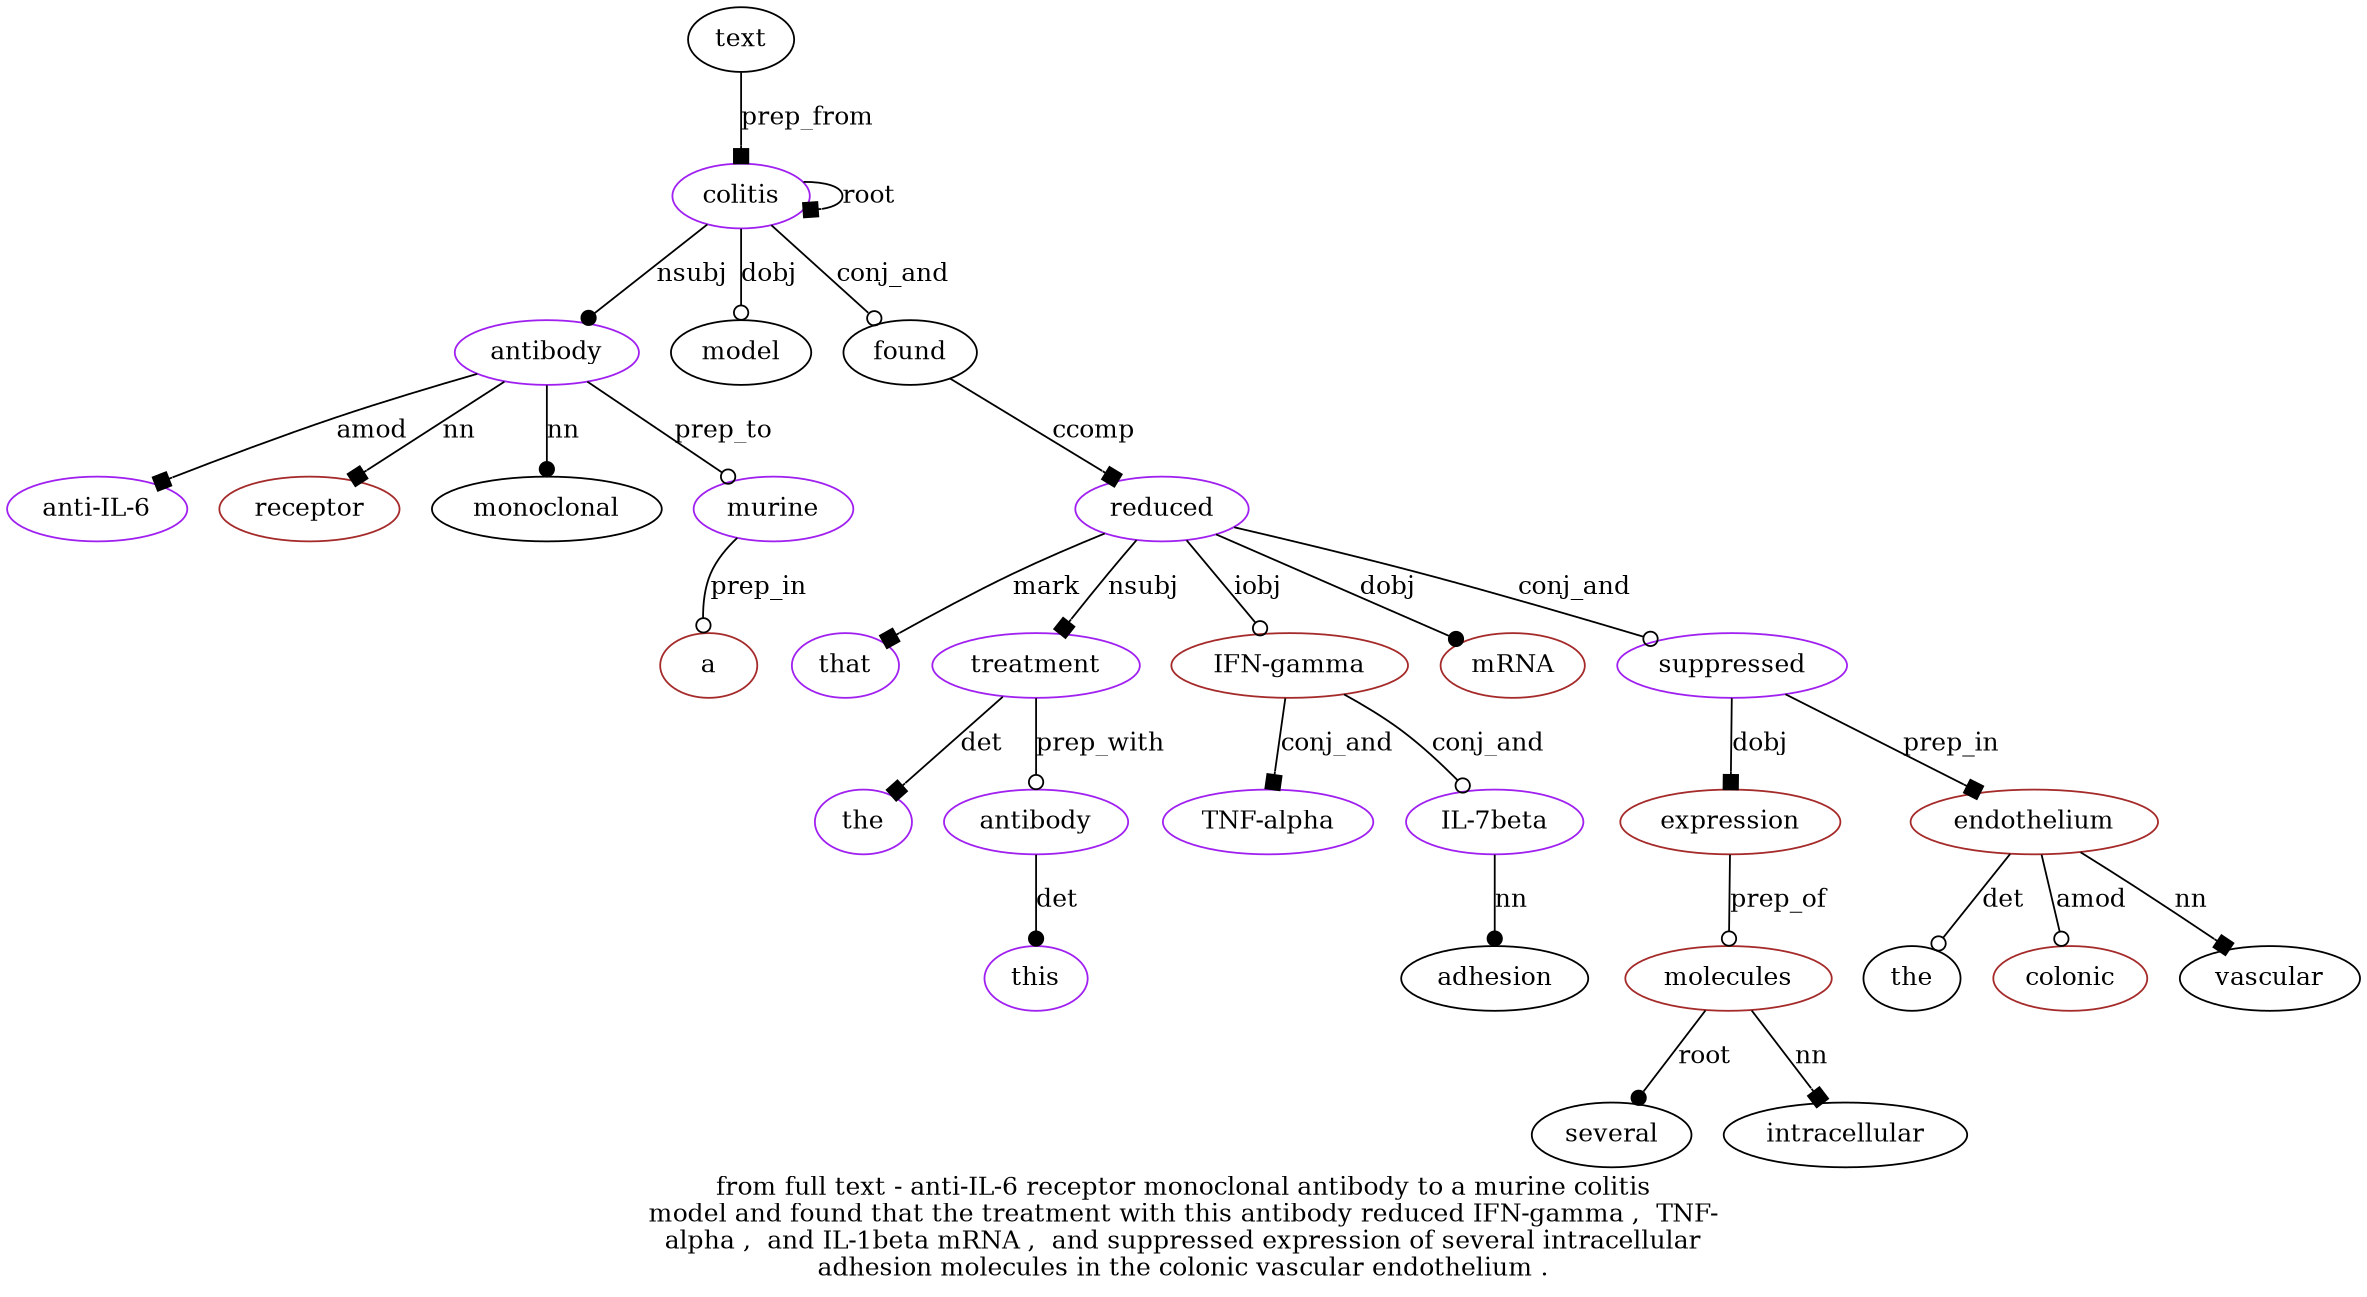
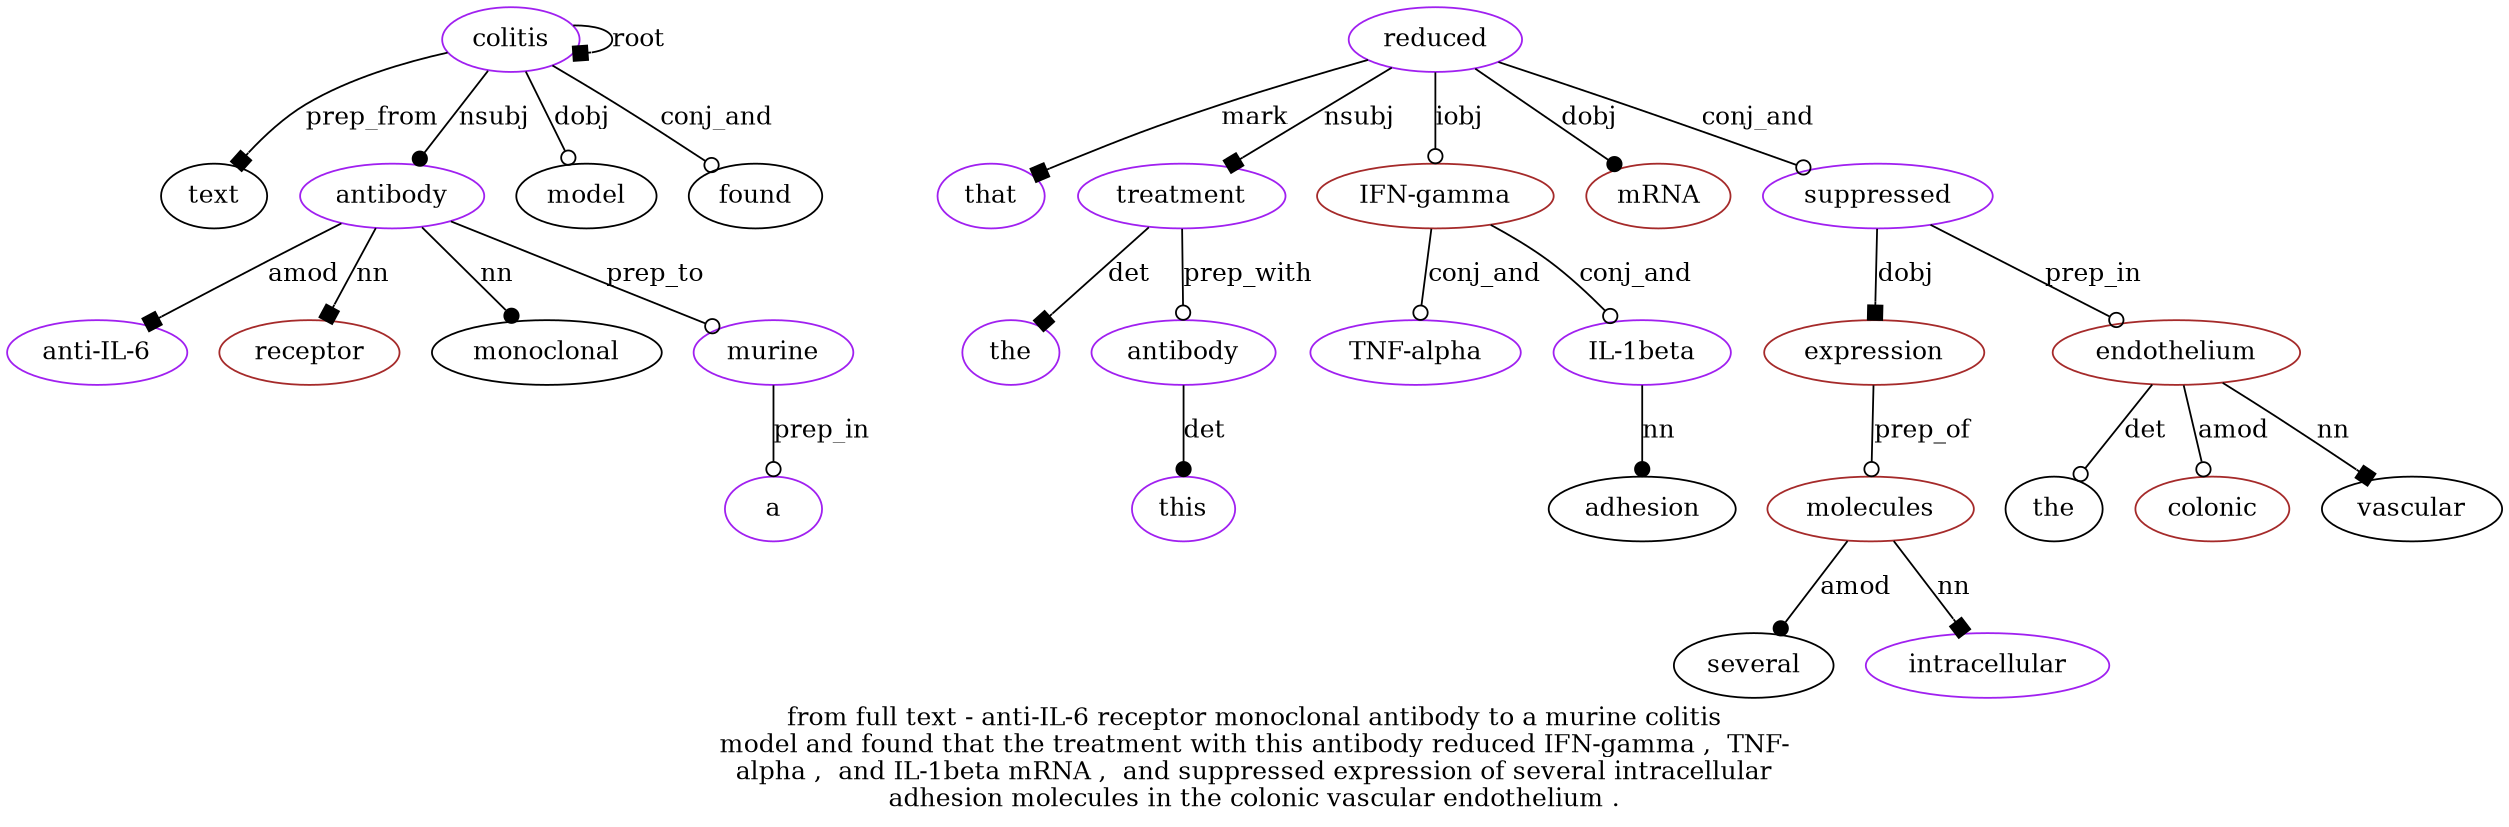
edge "text" -> "colitis": reversed
edge "found" -> "reduced": removed, label "ccomp"
node "a": color brown -> purple
edge "IFN-gamma" -> "TNF-alpha": arrowhead box -> odot
edge "suppressed" -> "endothelium": arrowhead box -> odot
node "IL-7beta": label "IL-7beta" -> "IL-1beta"
edge "molecules" -> "several": label "root" -> "amod"
node "intracellular": color black -> purple
